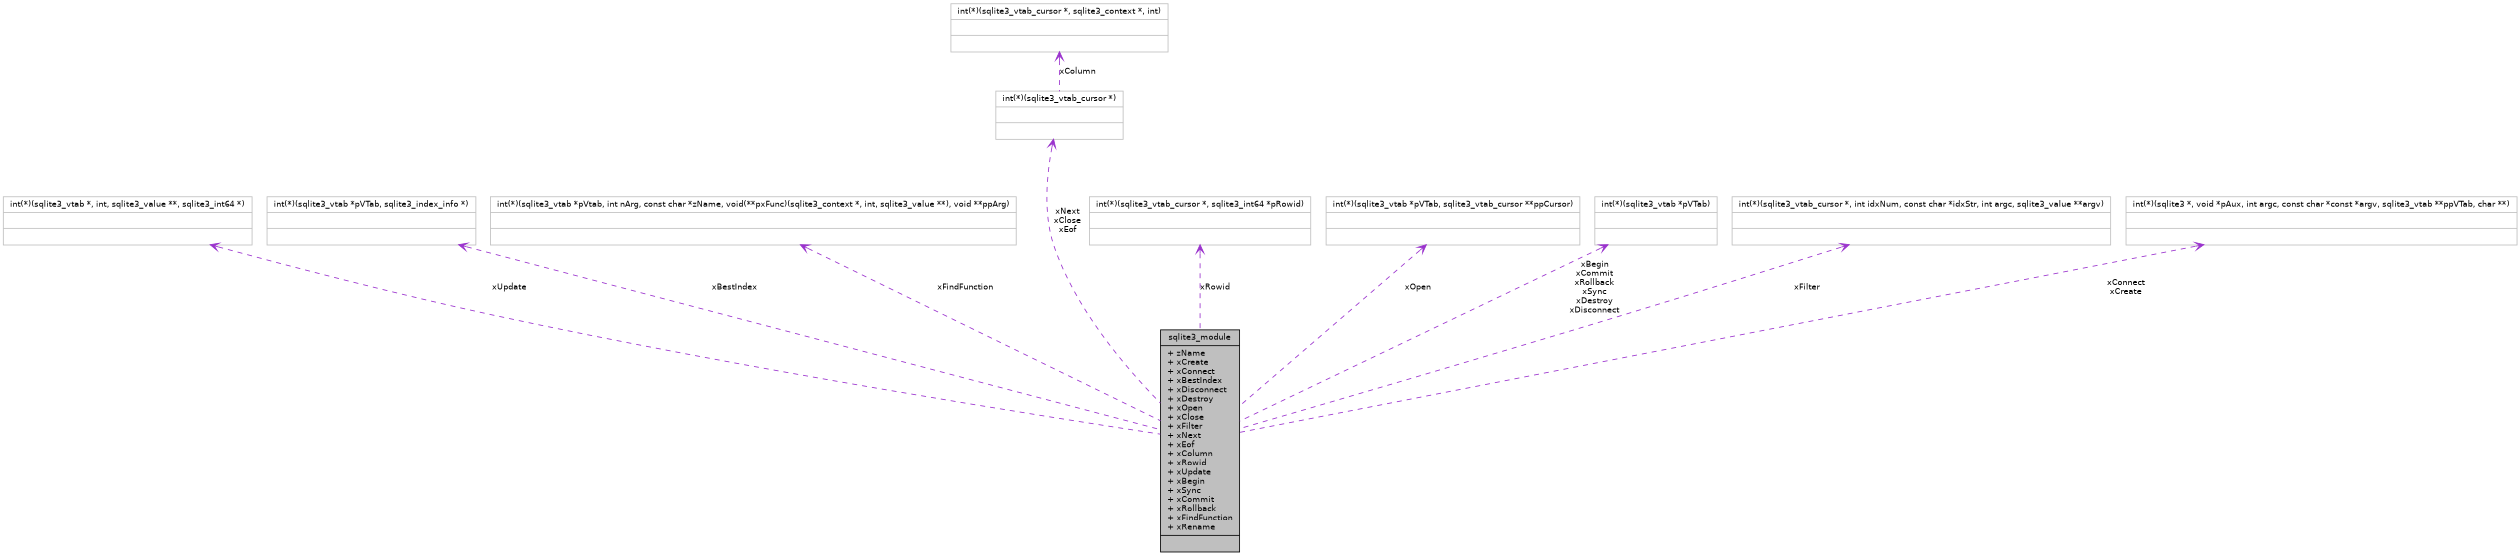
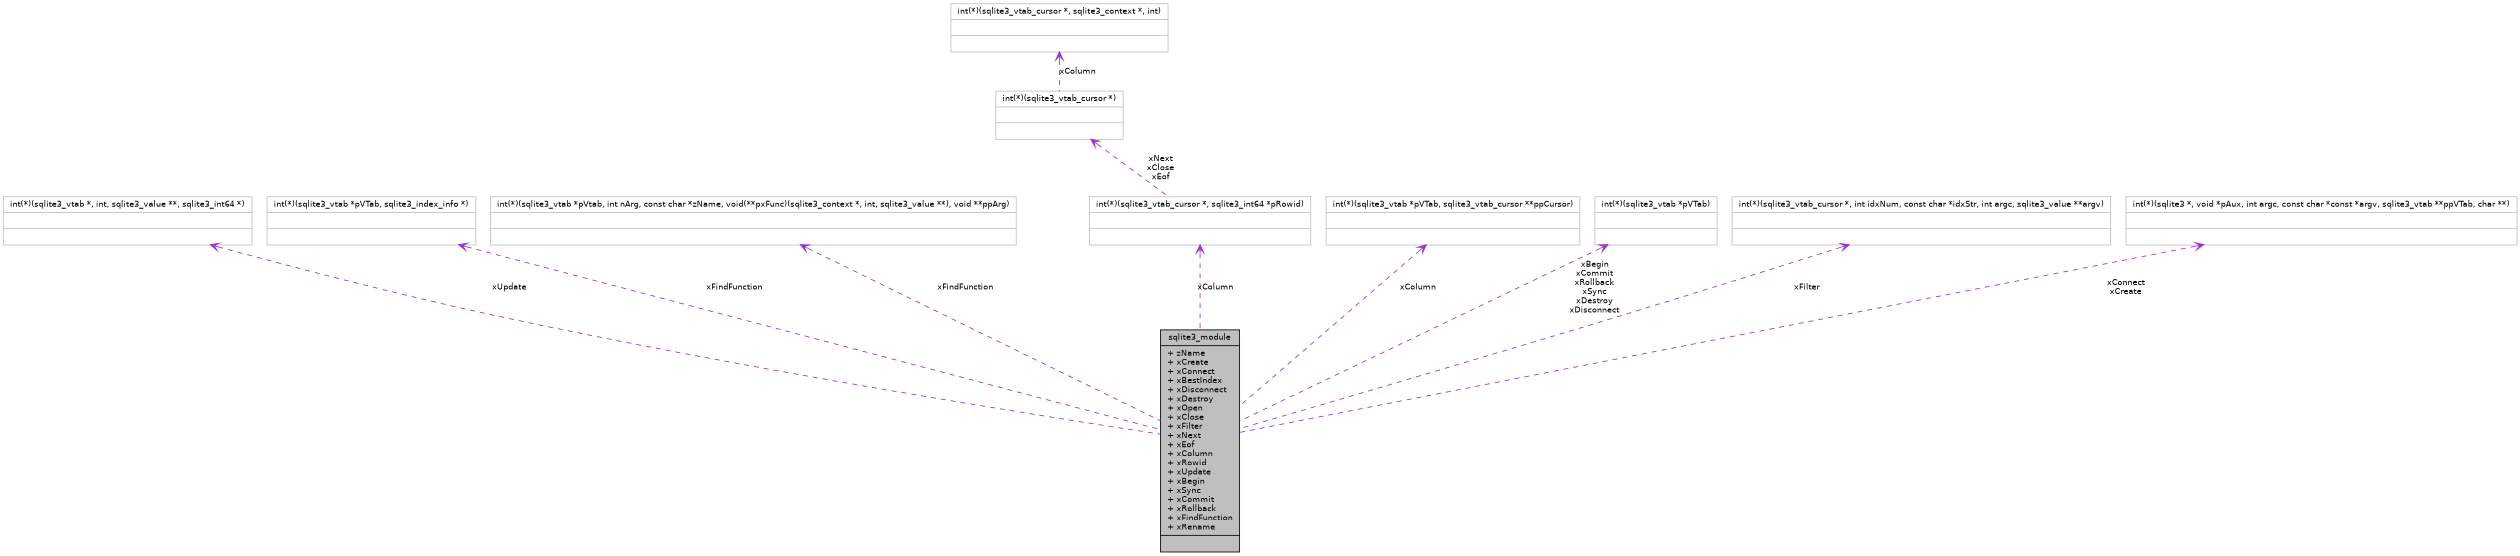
edge "sqlite3_module" -> "int(*)(sqlite3_vtab *pVTab, sqlite3_index_info *)": label "xBestIndex" -> "xFindFunction"
edge "sqlite3_module" -> "int(*)(sqlite3_vtab_cursor *, sqlite3_int64 *pRowid)": label "xRowid" -> "xColumn"
edge "sqlite3_module" -> "int(*)(sqlite3_vtab *pVTab, sqlite3_vtab_cursor **ppCursor)": label "xOpen" -> "xColumn"
edge "sqlite3_module" -> "int(*)(sqlite3_vtab_cursor *)": now "int(*)(sqlite3_vtab_cursor *, sqlite3_int64 *pRowid)" -> "int(*)(sqlite3_vtab_cursor *)"
